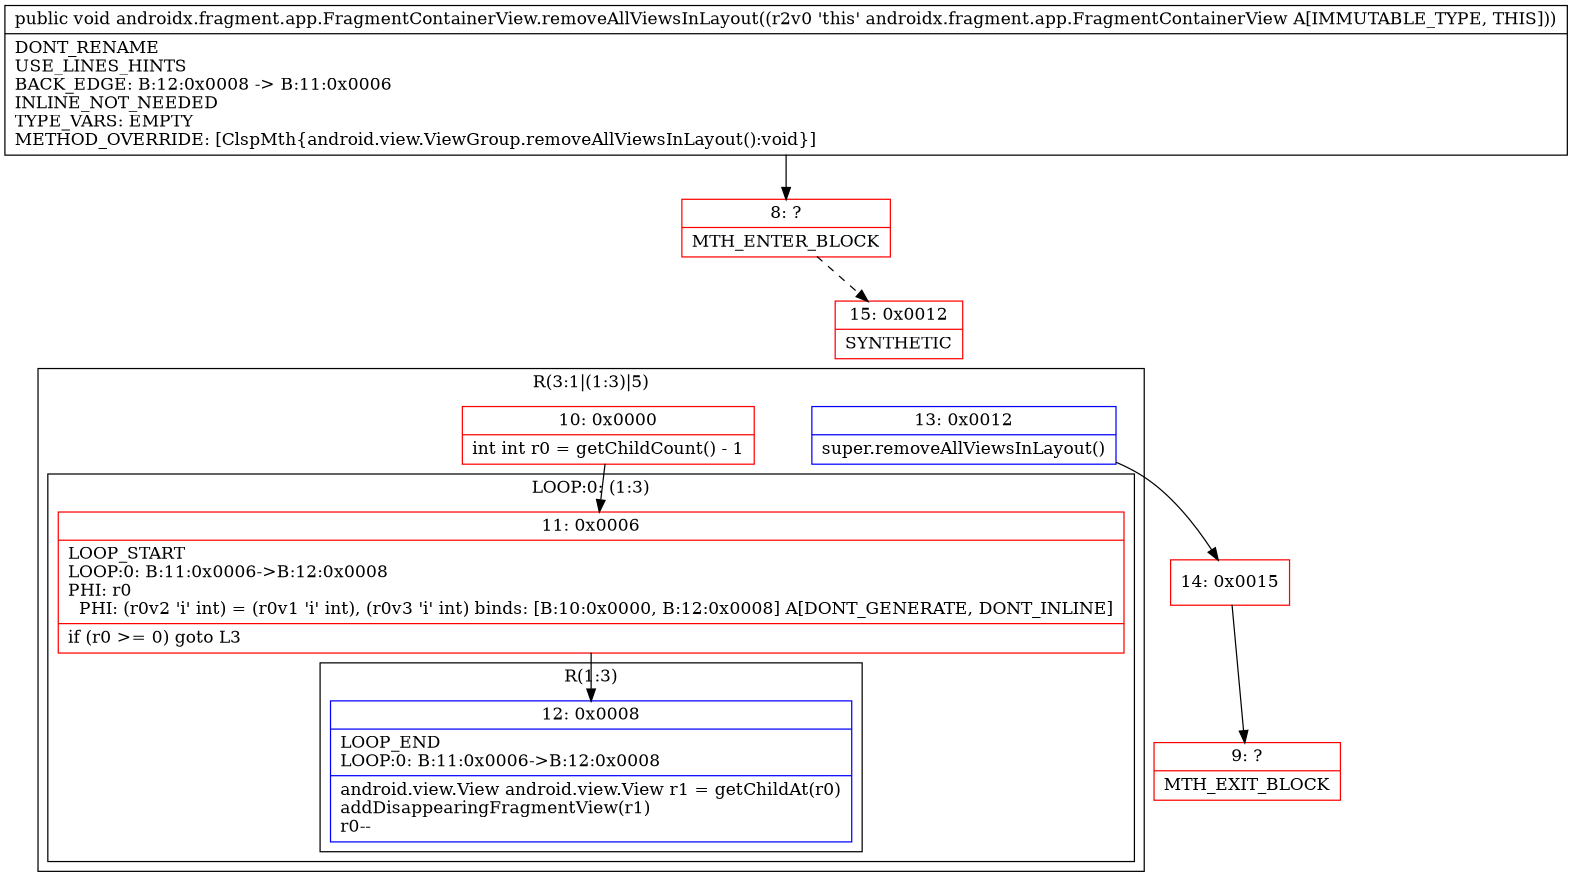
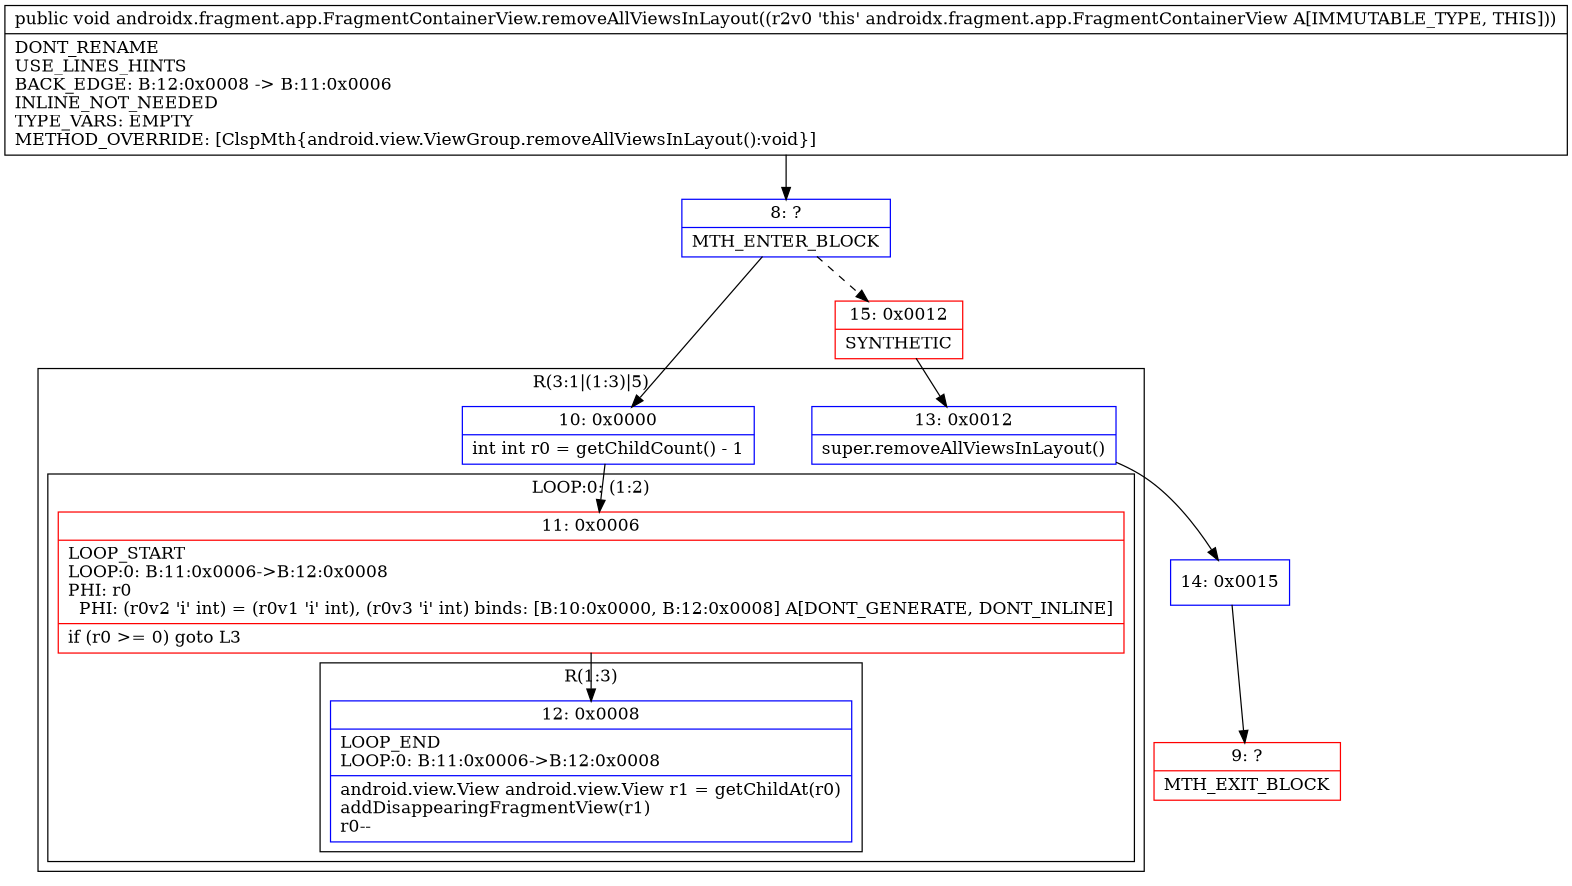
node "8: ?": color red -> blue
edge "8: ?" -> "10: 0x0000": added
edge "15: 0x0012" -> "13: 0x0012": added
node "10: 0x0000": color red -> blue
cluster "LOOP:0: (1:3)": label "LOOP:0: (1:3)" -> "LOOP:0: (1:2)"
node "14: 0x0015": color red -> blue
